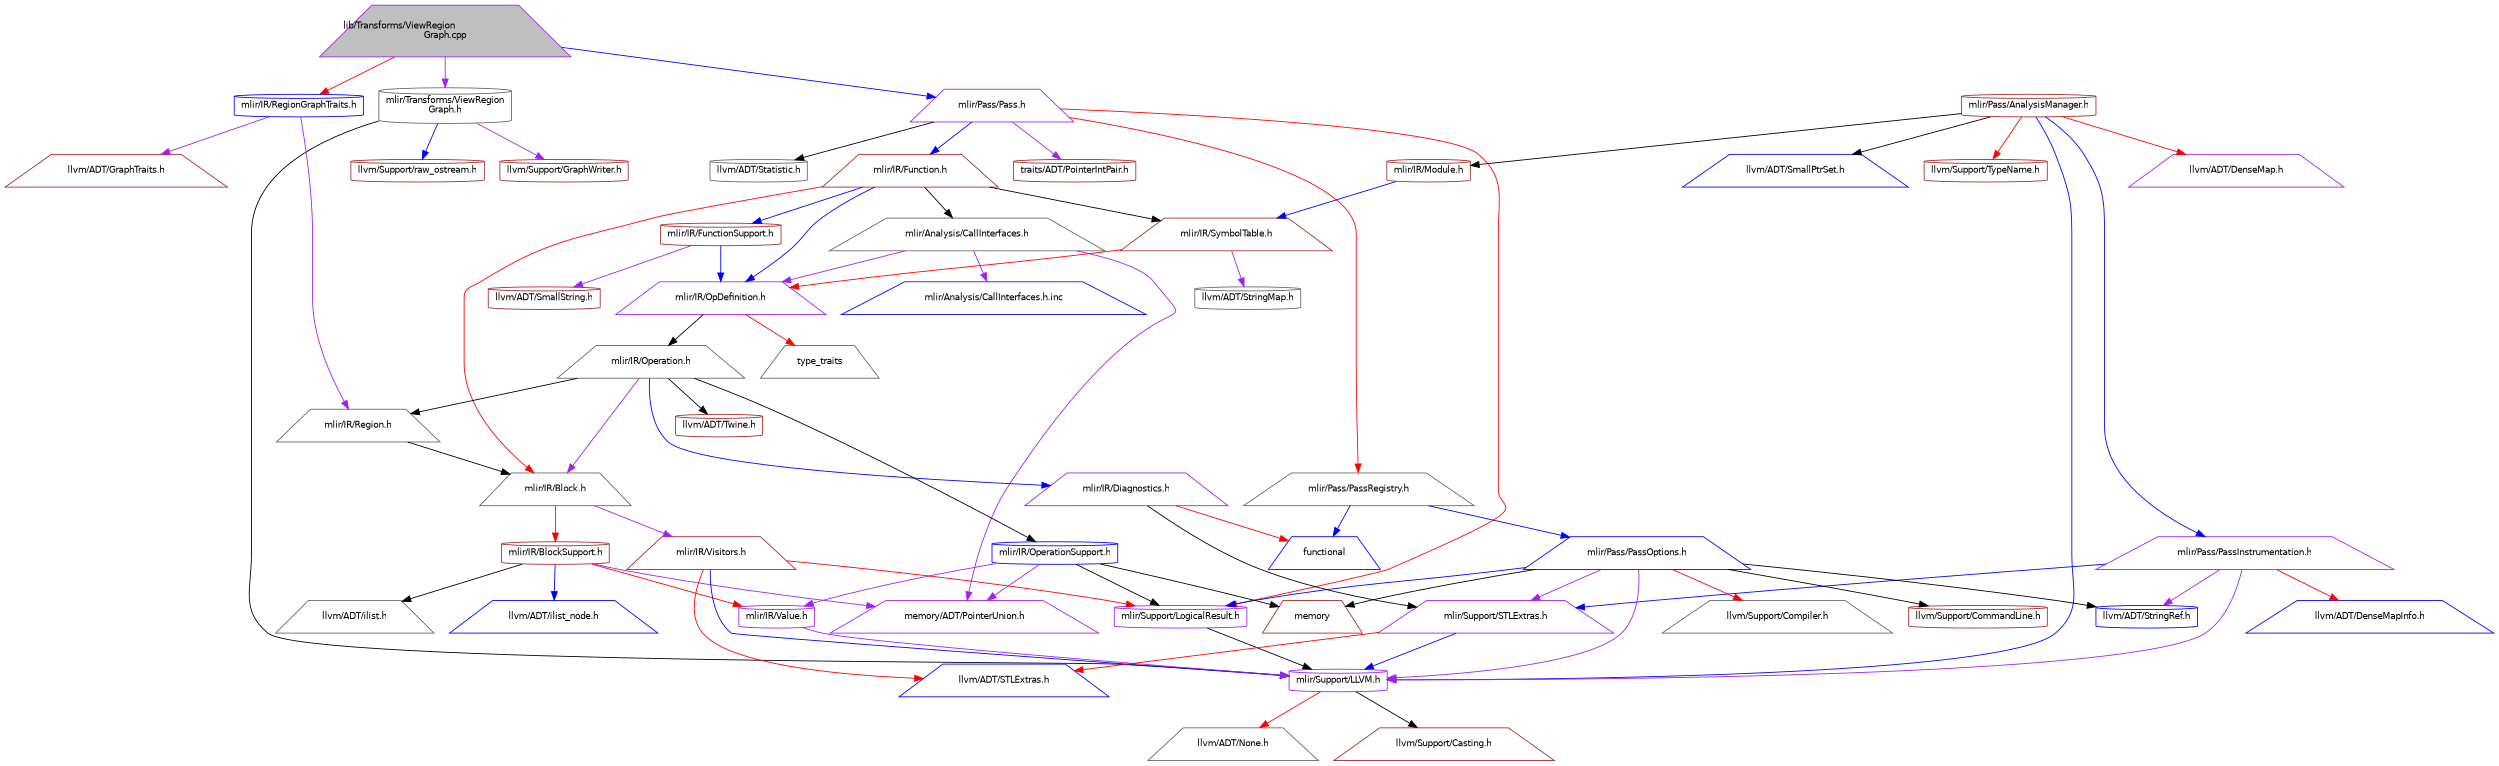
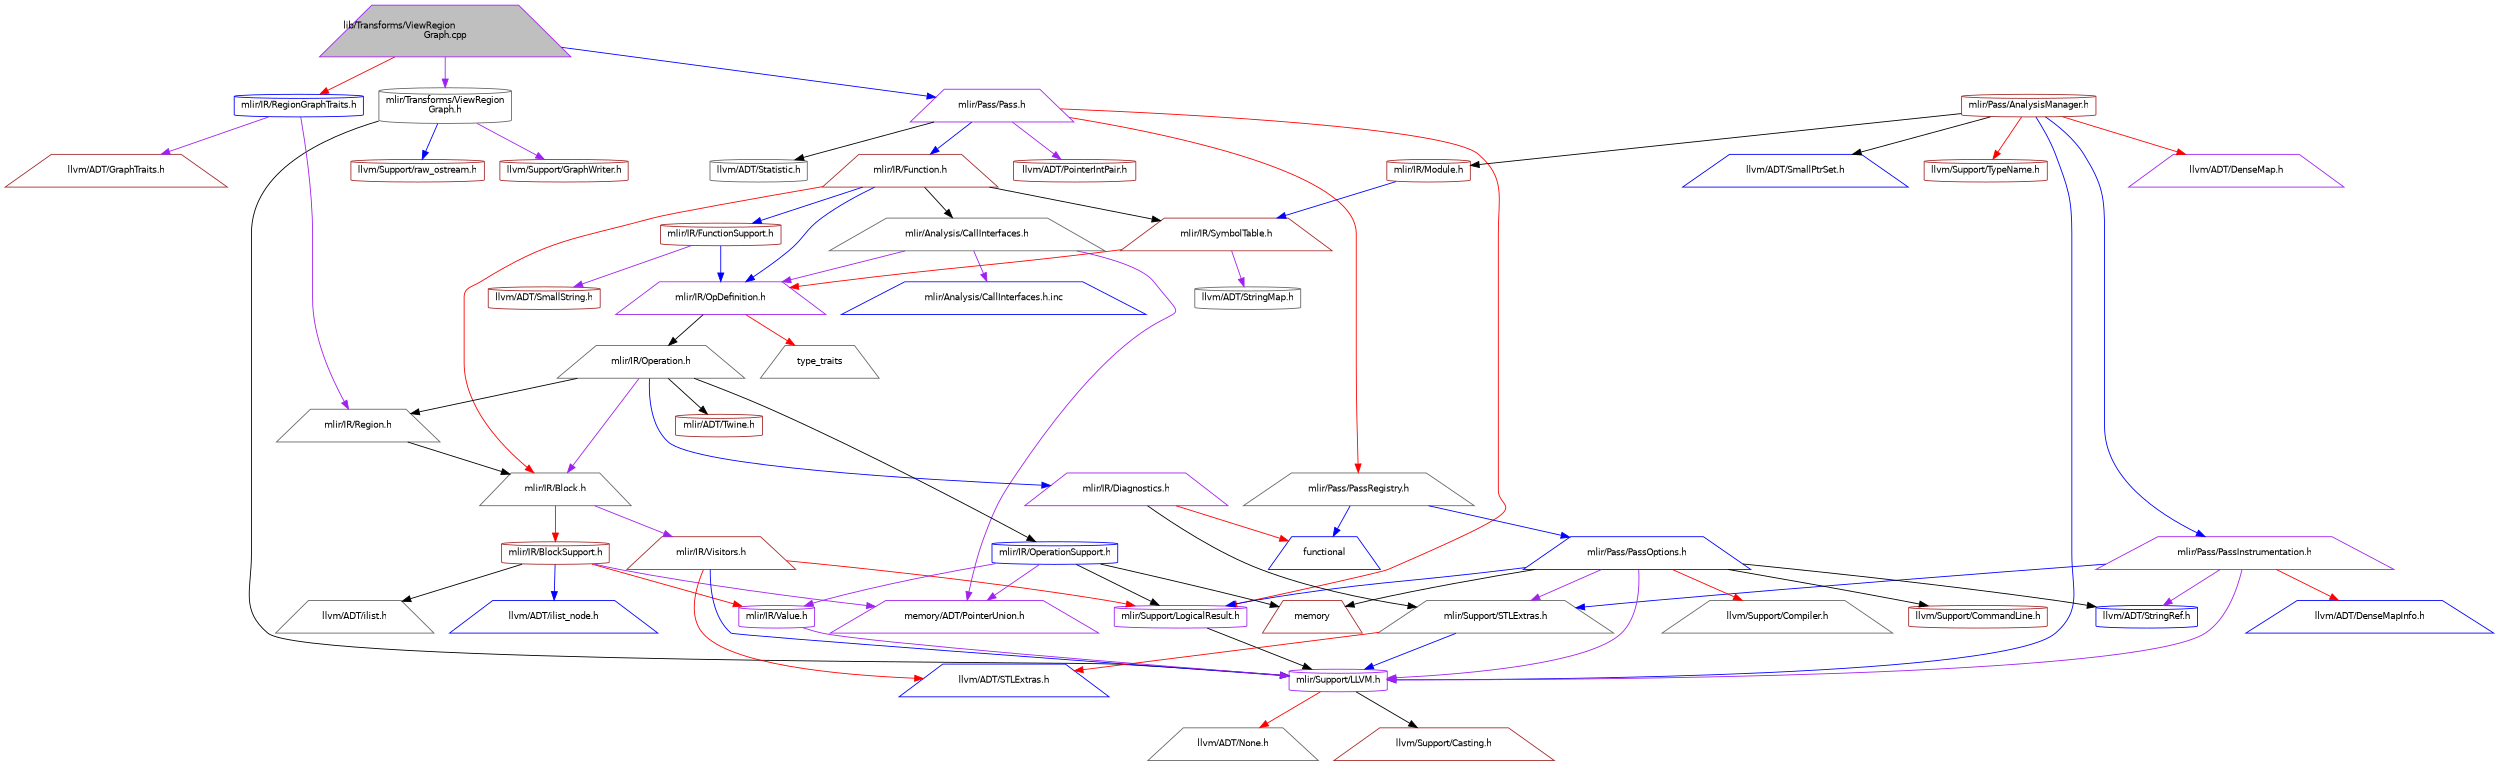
node "traits/ADT/PointerIntPair.h": label "traits/ADT/PointerIntPair.h" -> "llvm/ADT/PointerIntPair.h"
node "llvm/ADT/Twine.h": label "llvm/ADT/Twine.h" -> "mlir/ADT/Twine.h"
node "mlir/Support/STLExtras.h": color purple -> gray40
